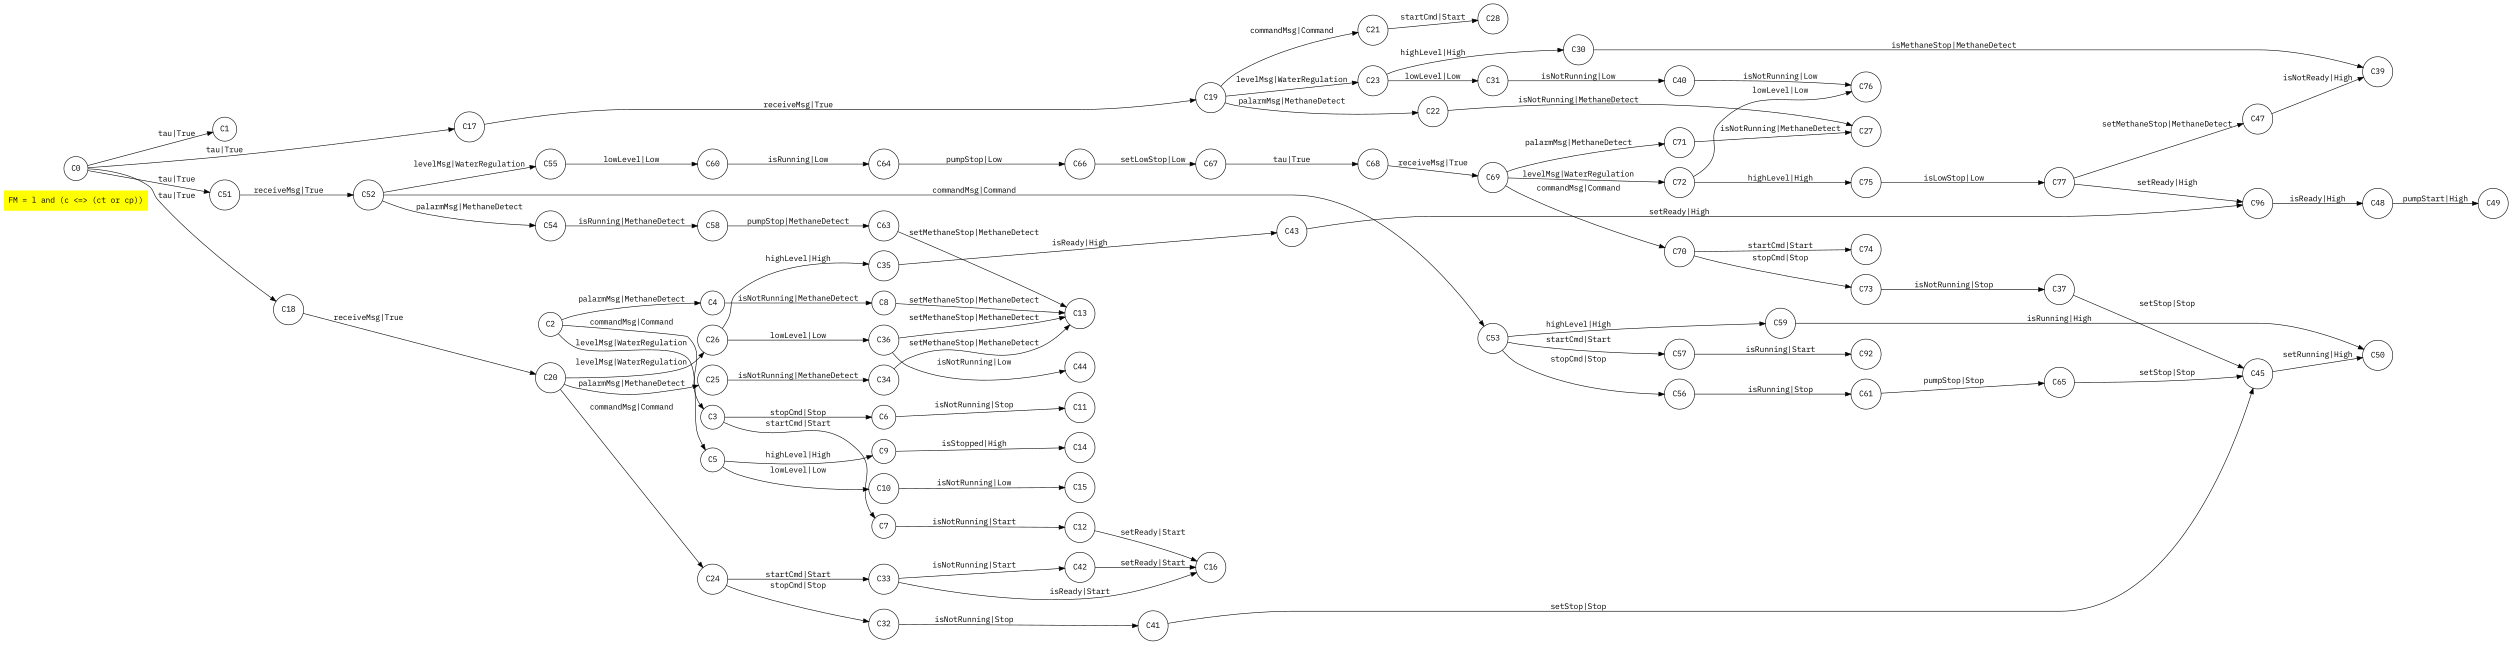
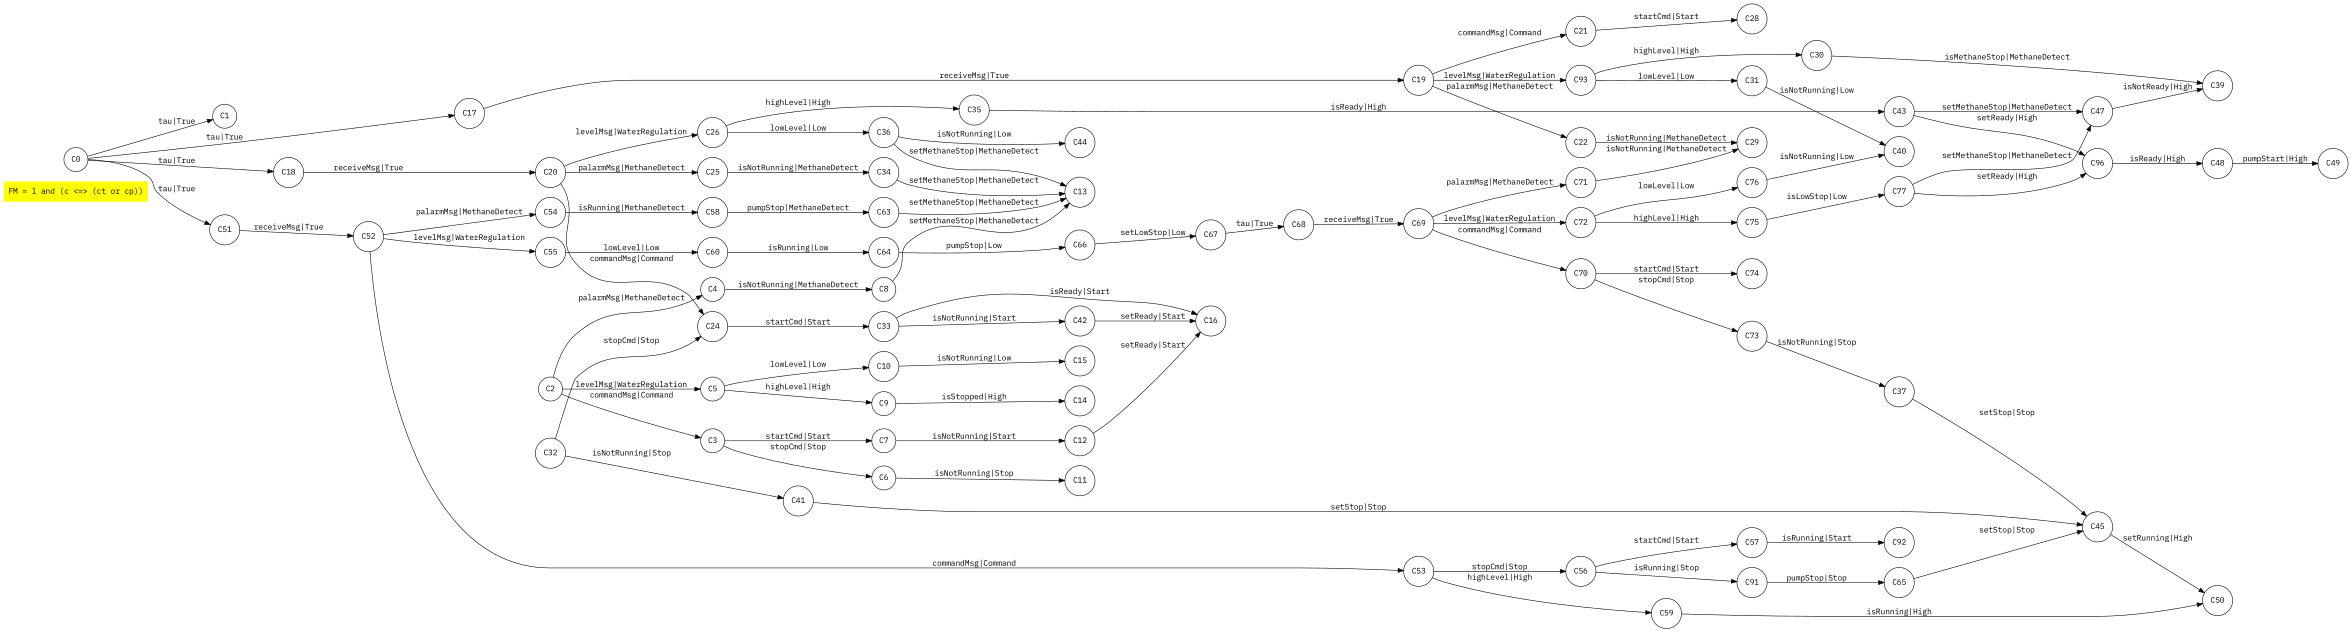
node "C23": label "C23" -> "C93"
edge "C40" -> "C76": reversed
edge "C43" -> "C47": added, label "setMethaneStop|MethaneDetect"
node "C27": label "C27" -> "C29"
edge "C53" -> "C57": now "C56" -> "C57"
node "C61": label "C61" -> "C91"
edge "C24" -> "C32": reversed
